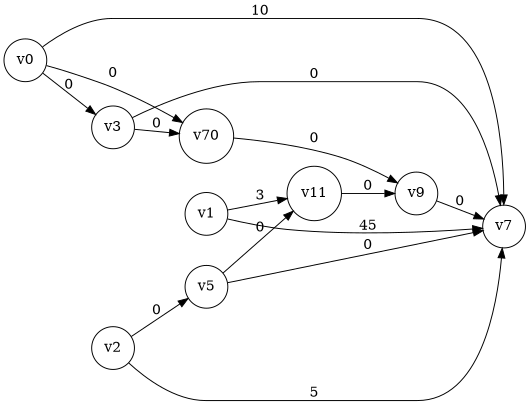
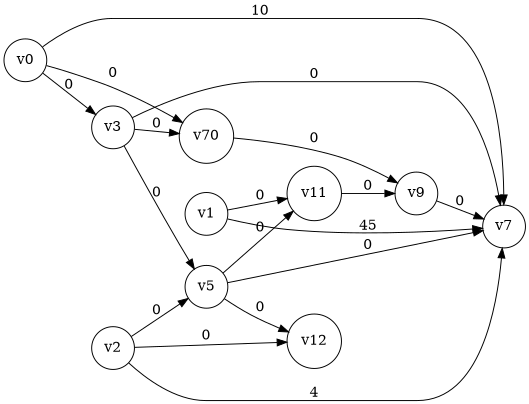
edge "v1" -> "v11": label "3" -> "0"
edge "v3" -> "v5": added, label "0"
node "v12": added
edge "v2" -> "v7": label "5" -> "4"
